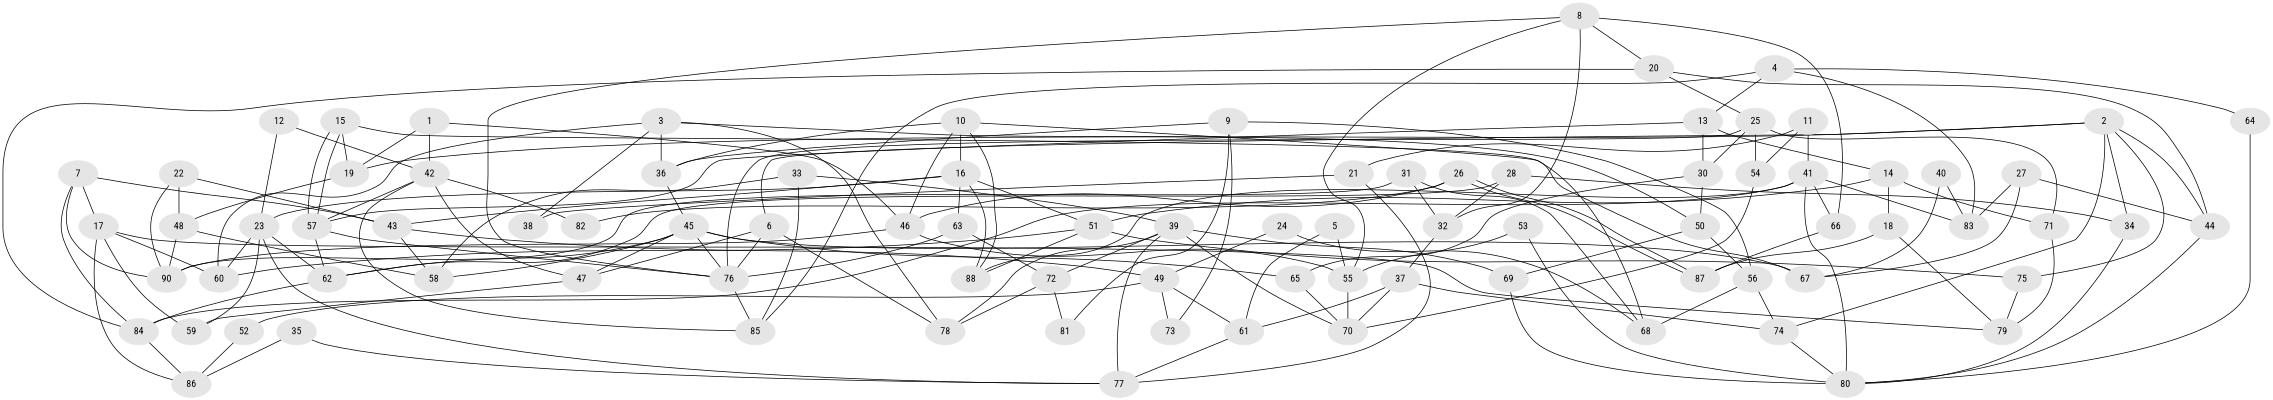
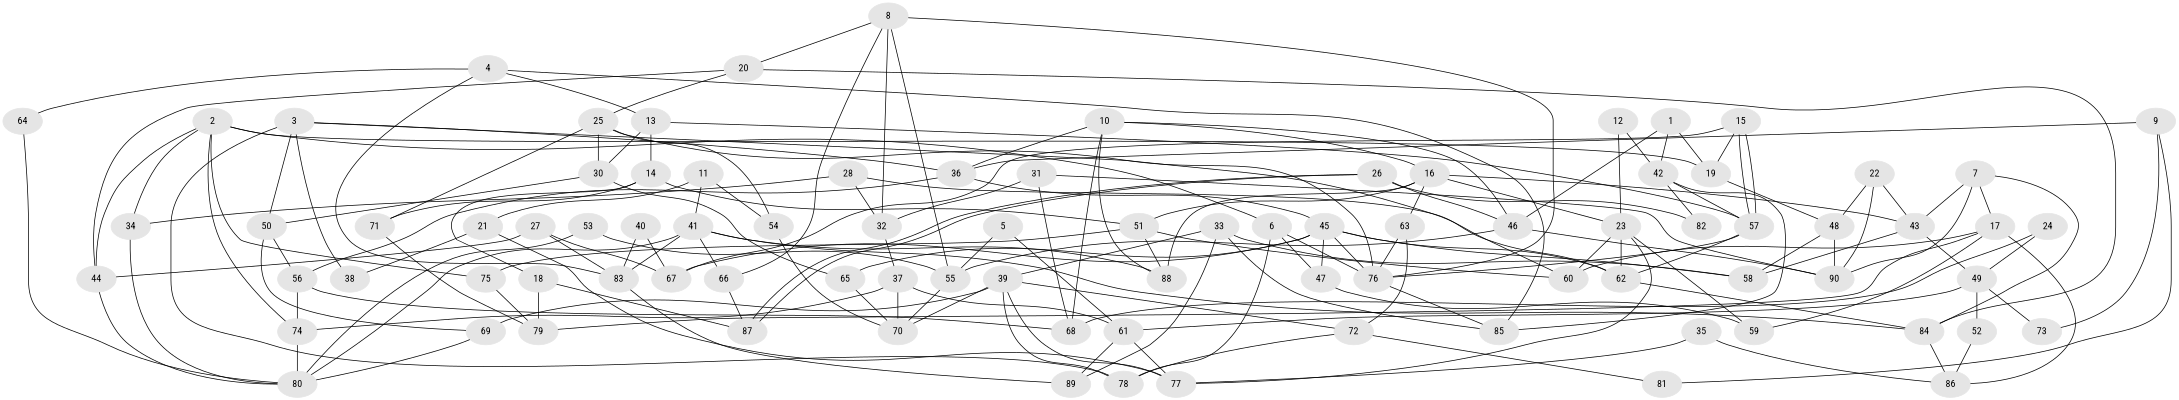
edge "9" -- "56": now "36" -- "56"
edge "42" -- "47": removed
node "89": added
